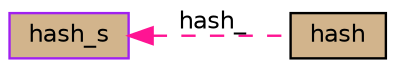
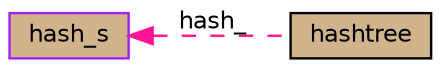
node "hash": label "hash" -> "hashtree"
